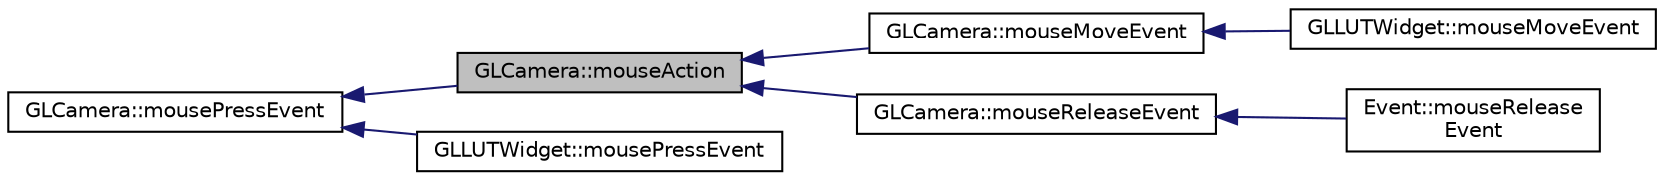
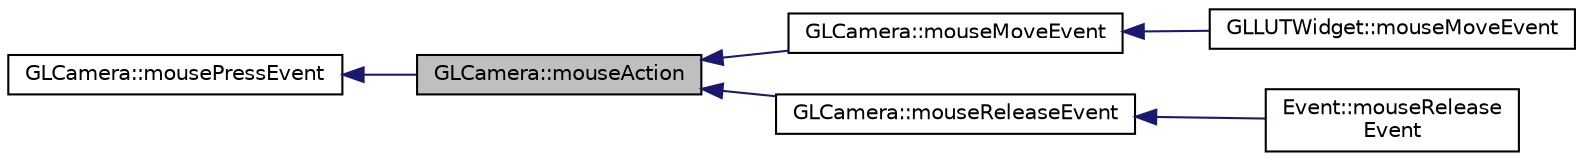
node "GLLUTWidget::mousePressEvent": removed
